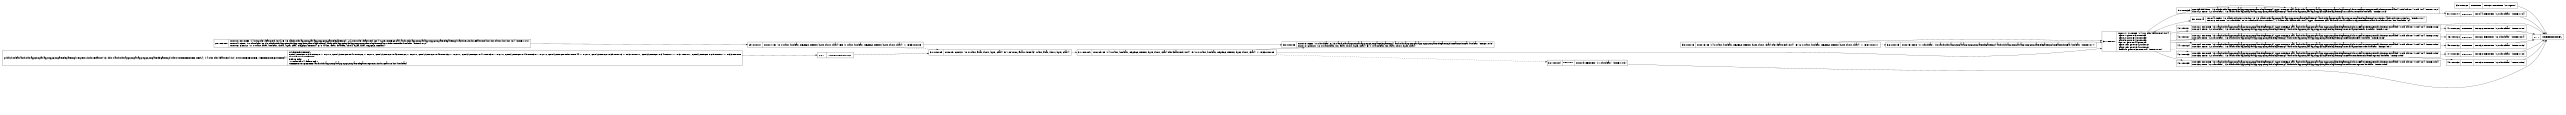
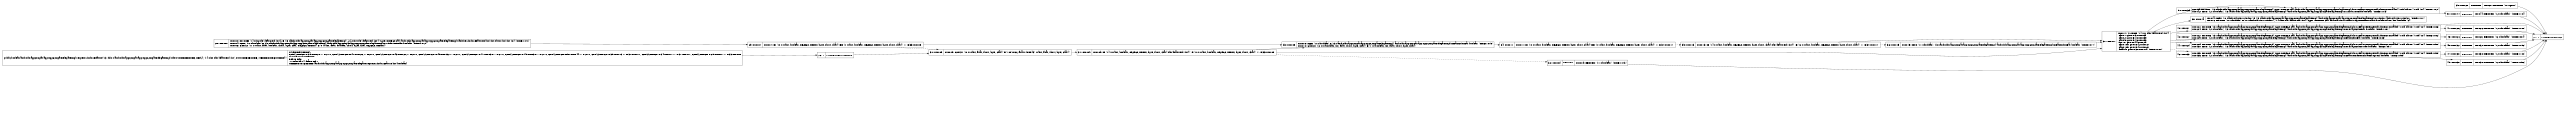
node "27: ?": text "MTH_EXIT_LINES" -> "MTH_EXIT_BLOCK"
node "34: 0x0011": added
node "26: ?": text "MTH_ENTER_BLOCK" -> "MTH_ENTER_METHOD"
node "48: 0x0039": removed
